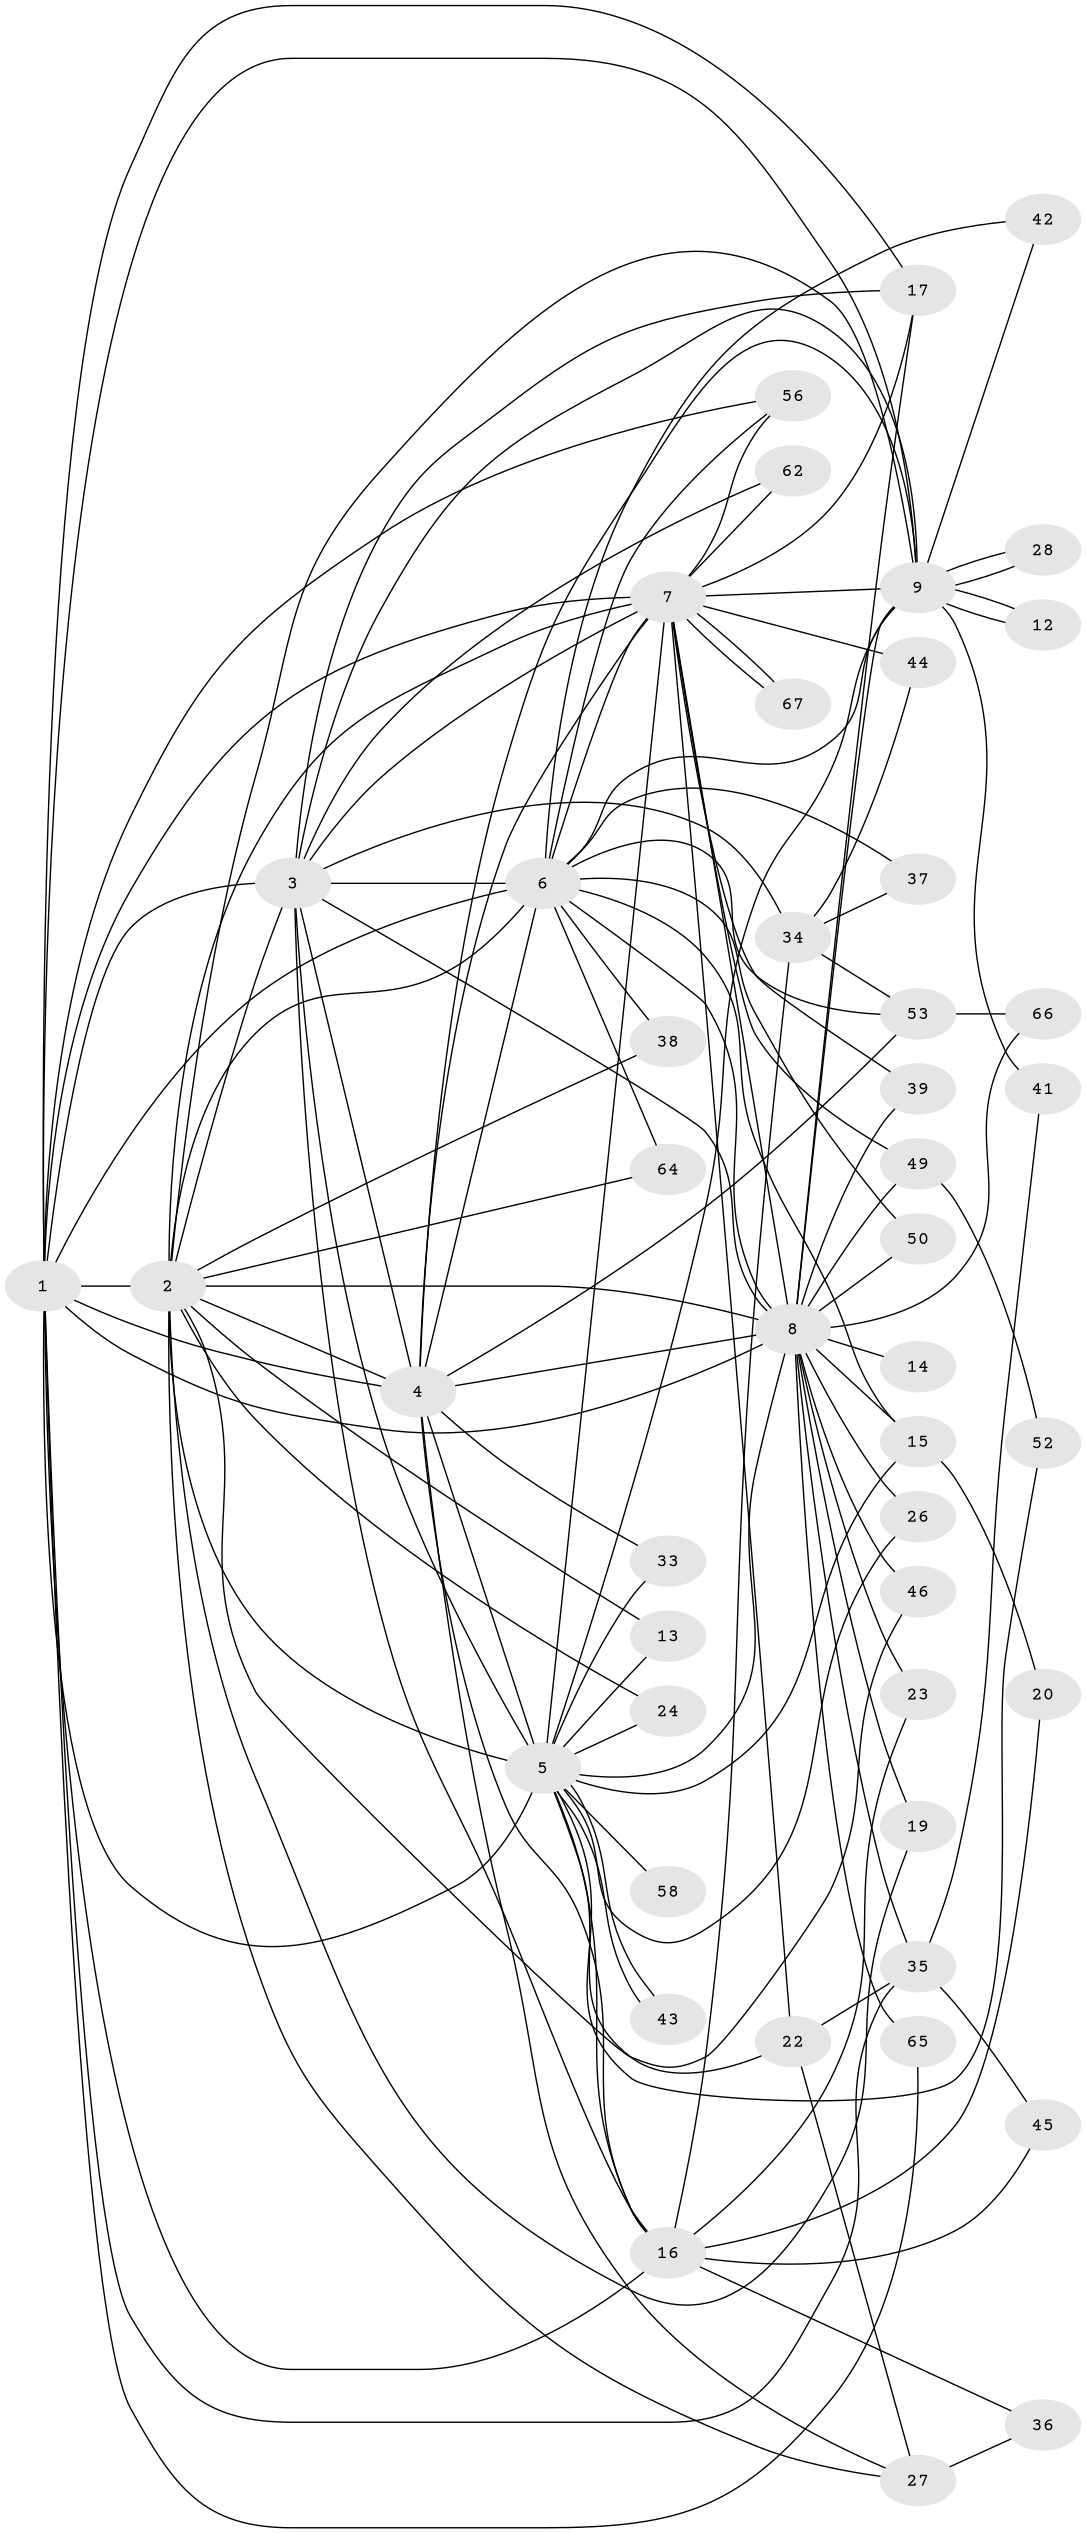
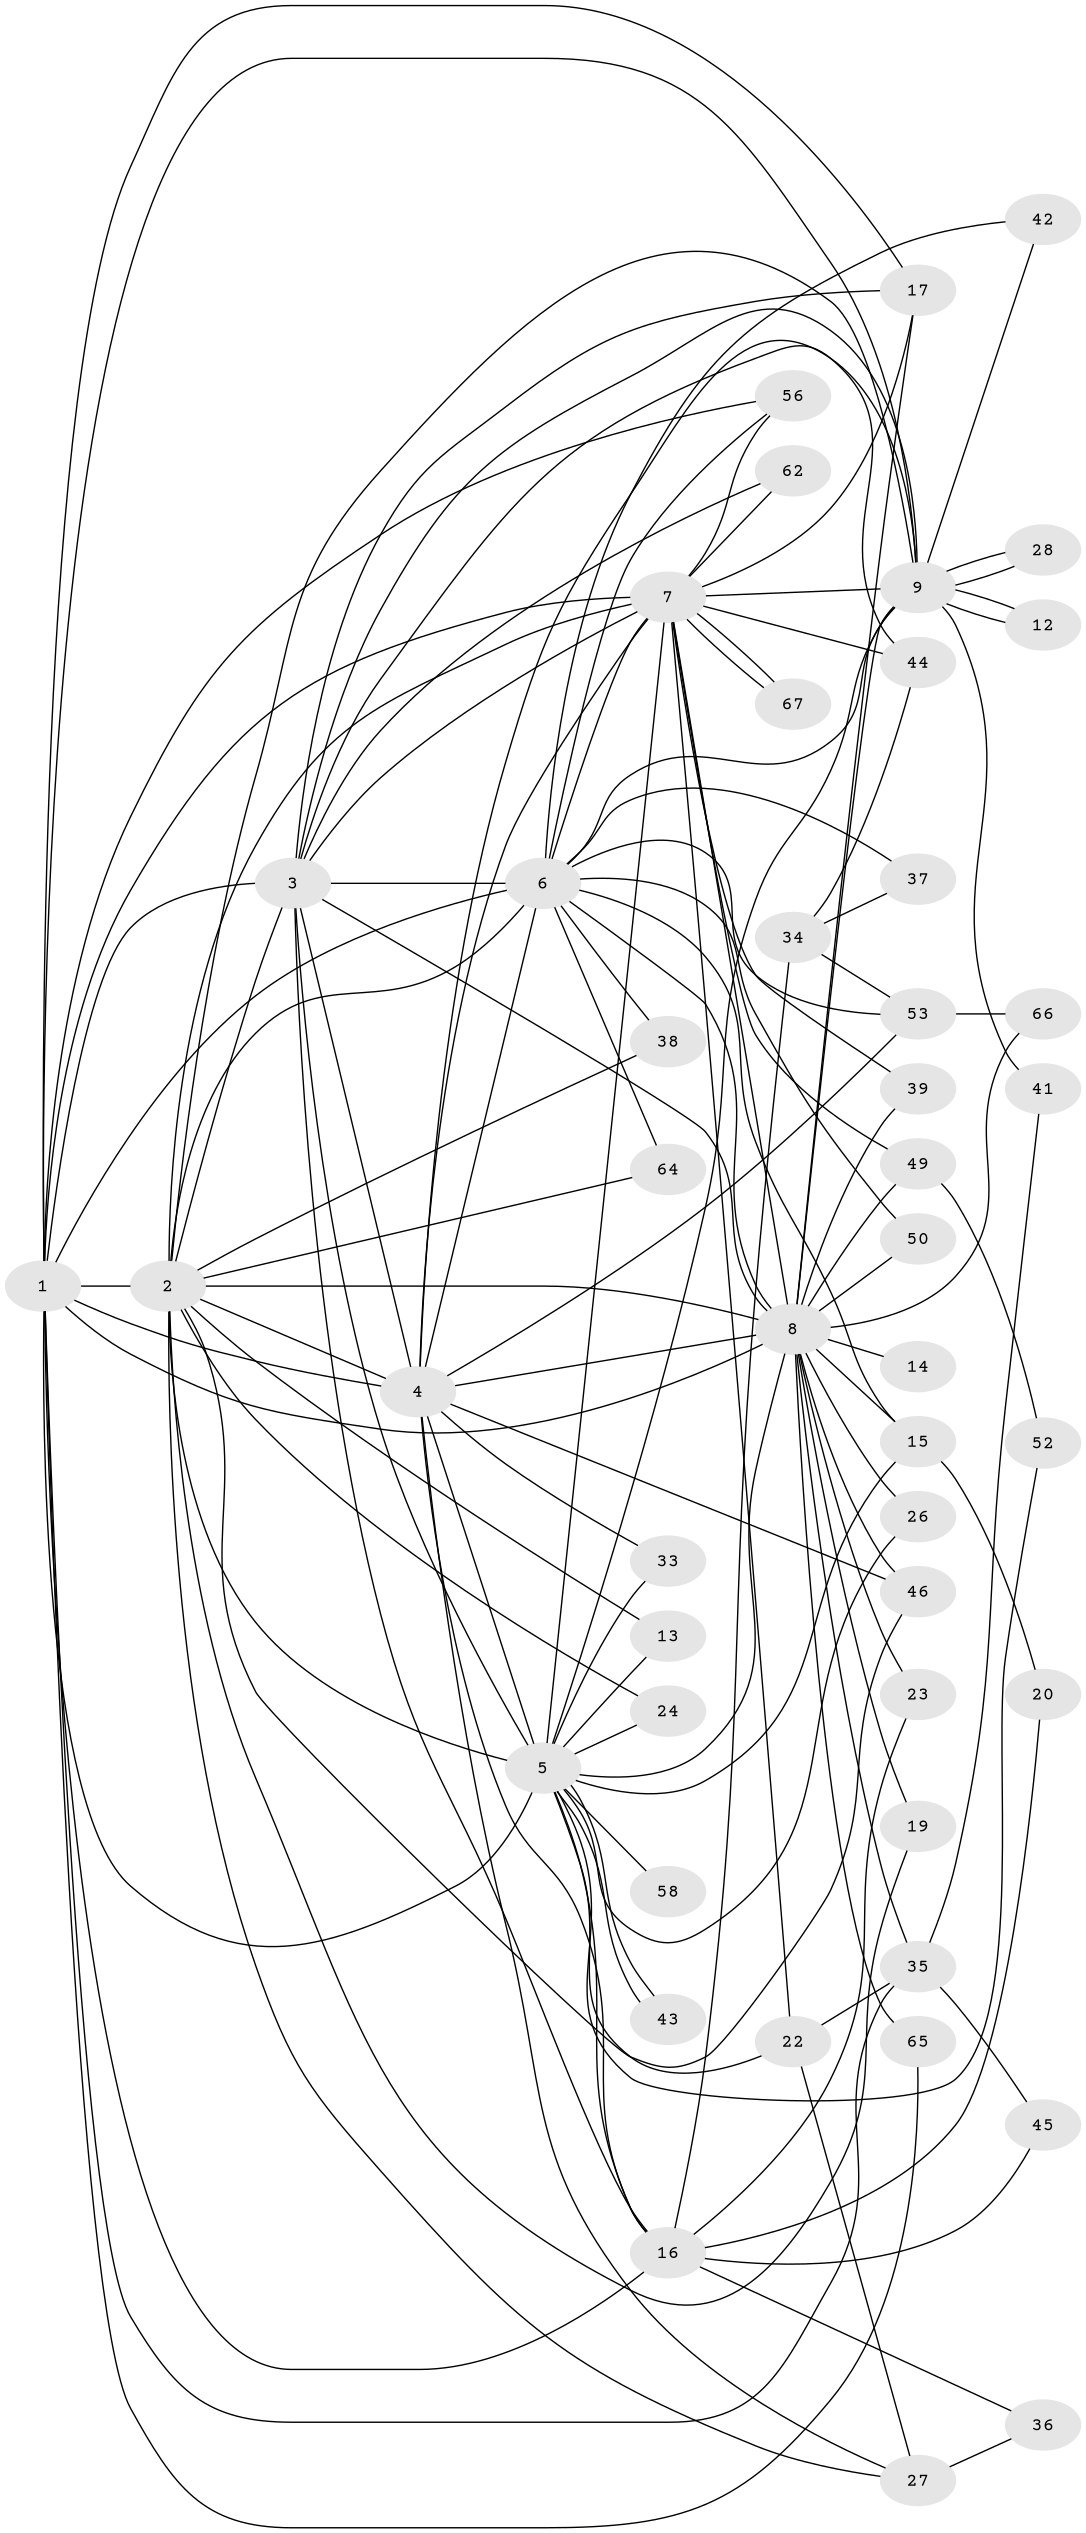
edge "3" -- "34": now "3" -- "44"
edge "4" -- "46": added
